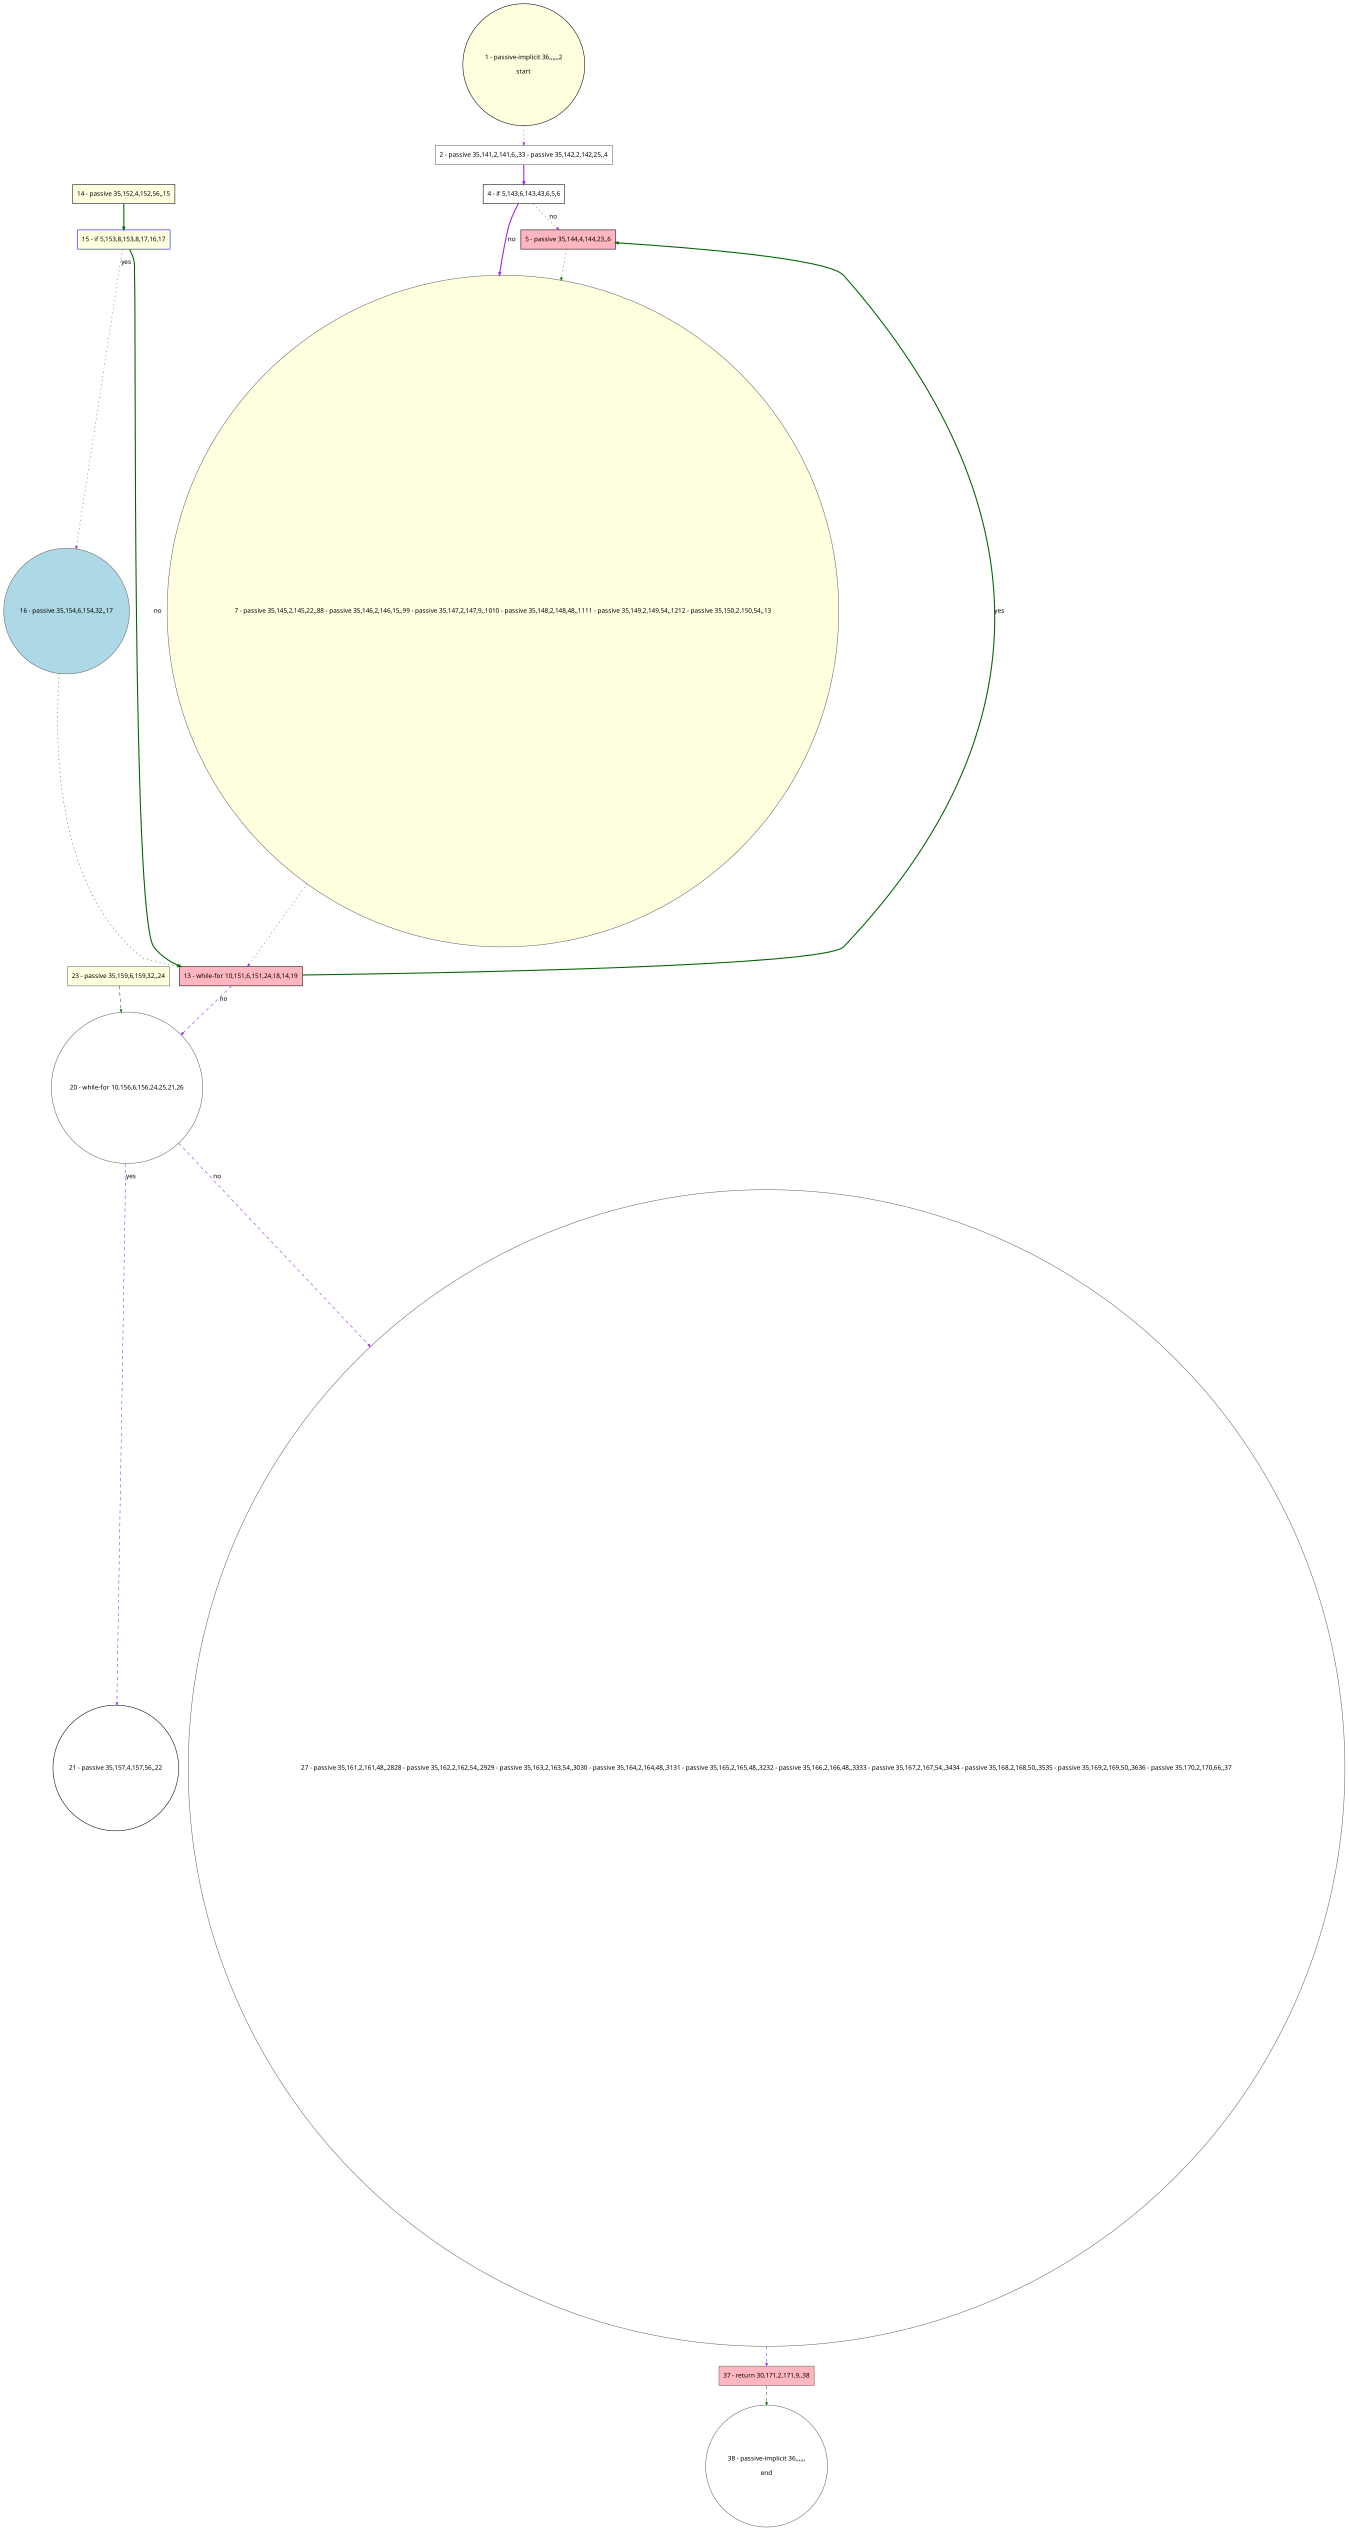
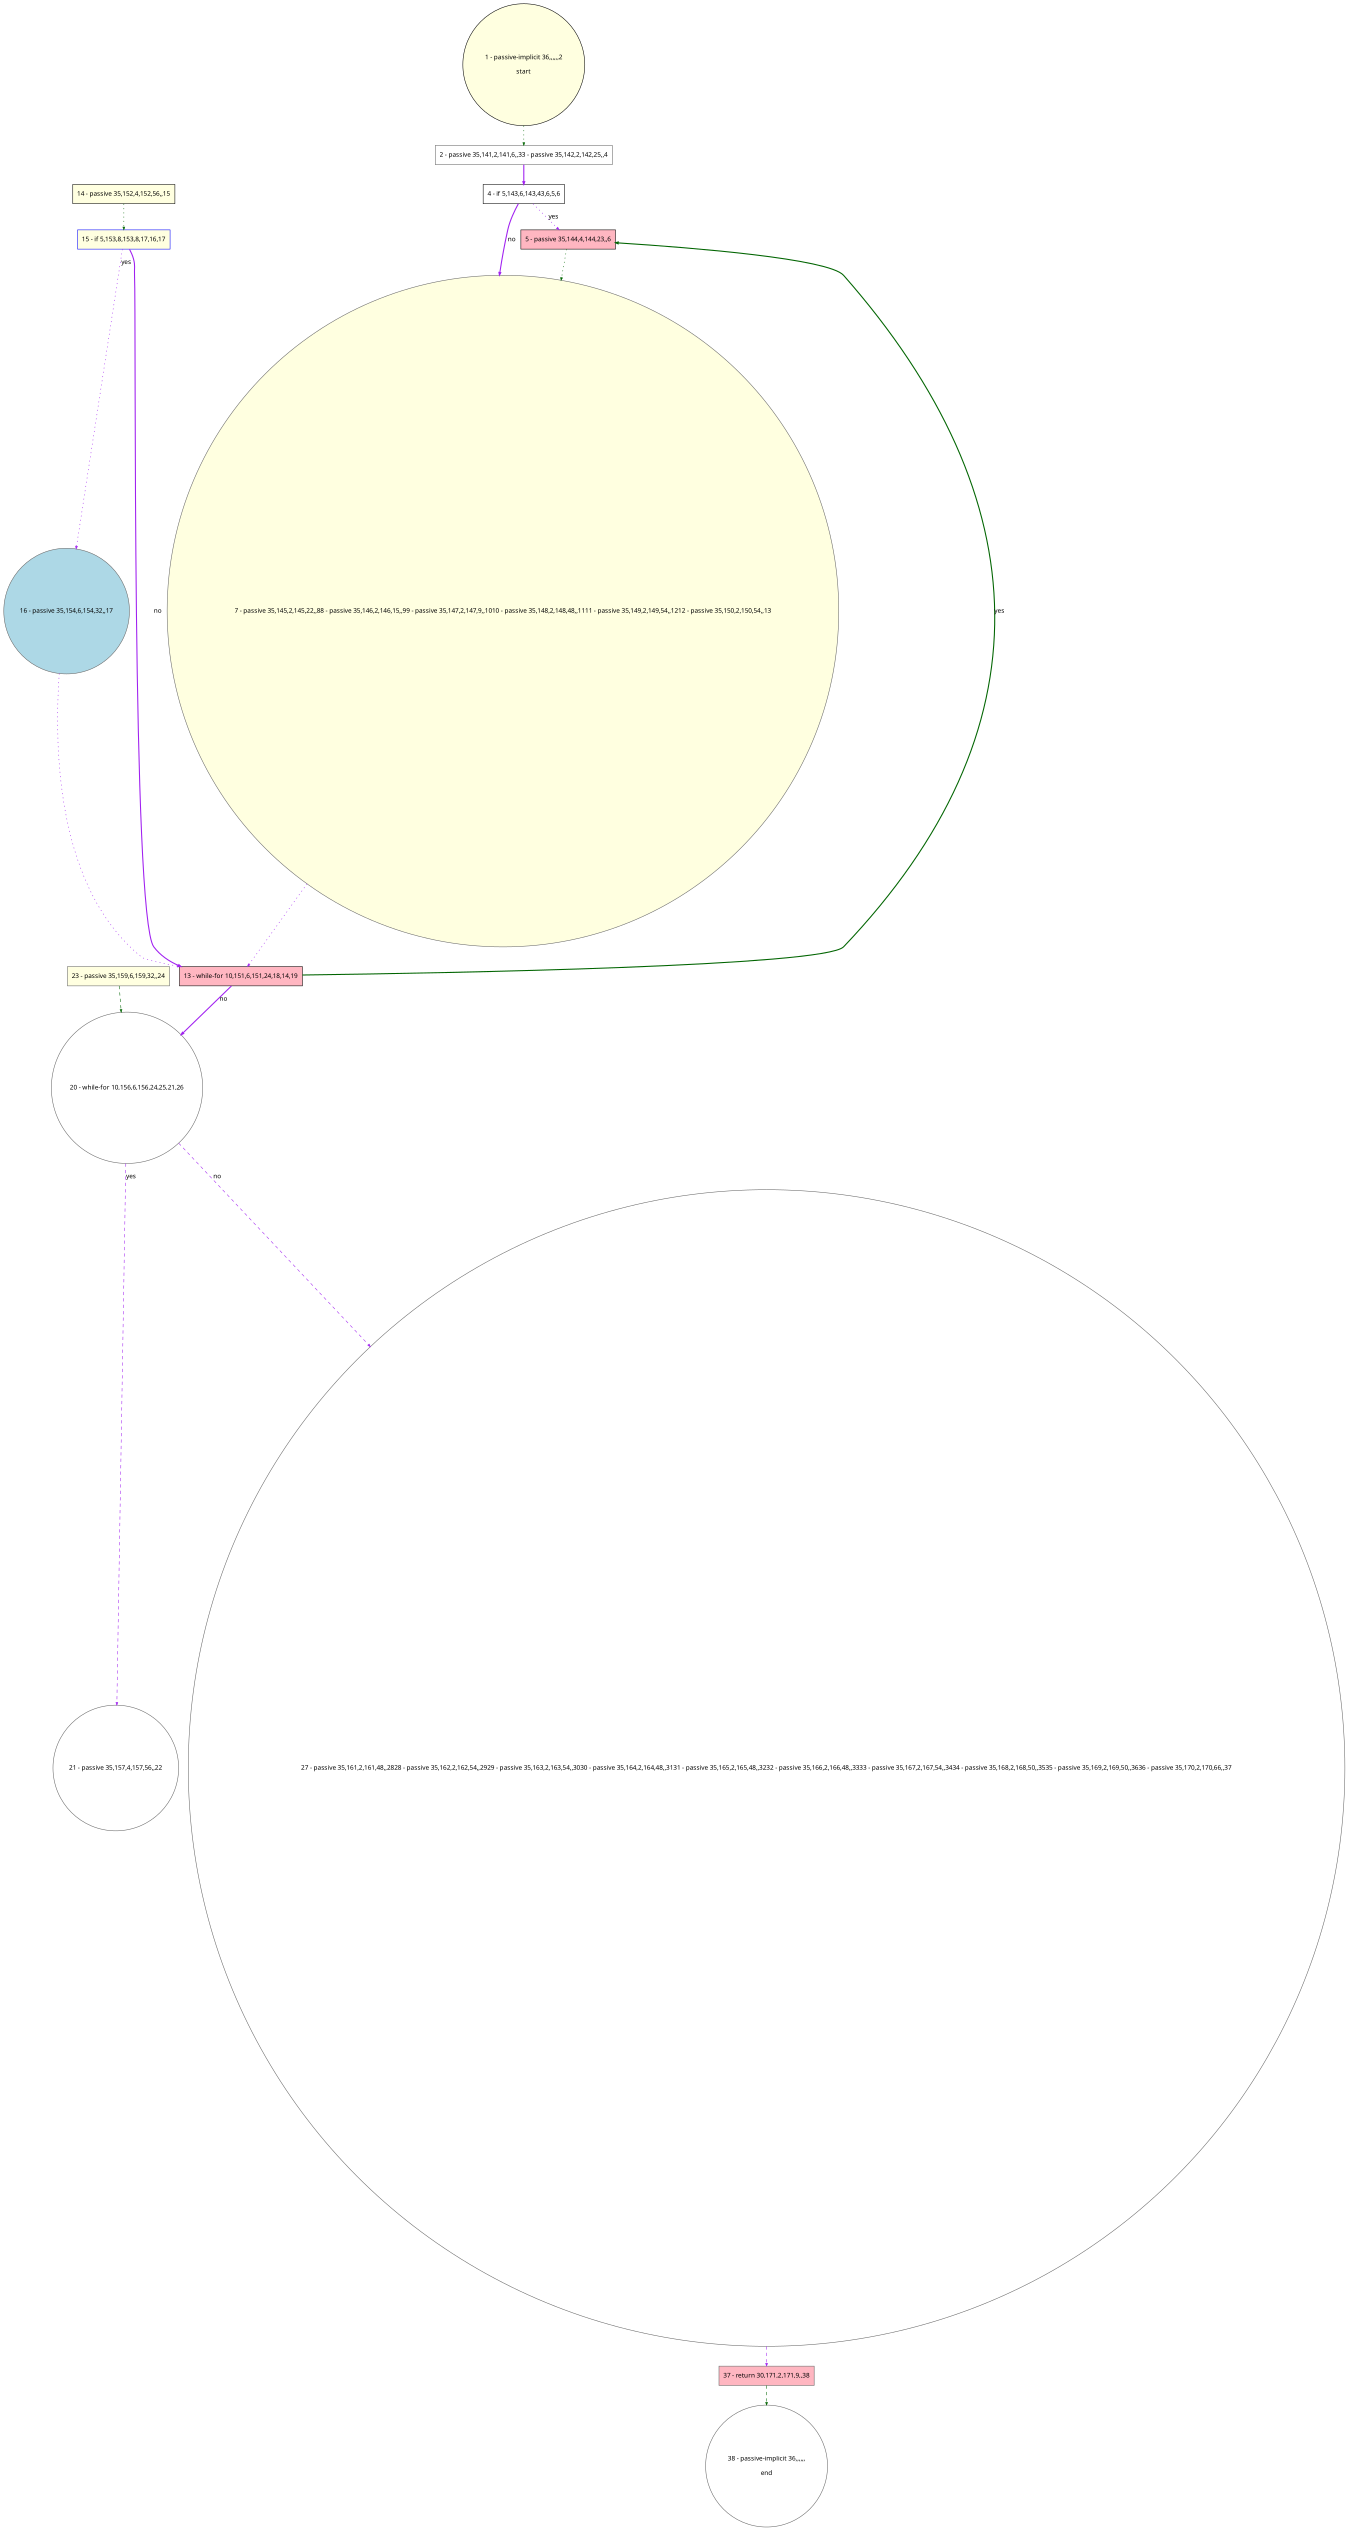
edge "1 - passive-implicit 36,,,,,,2 start" -> "2 - passive 35,141,2,141,6,,33 - passive 35,142,2,142,25,,4": color purple -> darkgreen
edge "14 - passive 35,152,4,152,56,,15" -> "15 - if 5,153,8,153,8,17,16,17": style bold -> dotted
edge "4 - if 5,143,6,143,43,6,5,6" -> "5 - passive 35,144,4,144,23,,6": label "no" -> "yes"
edge "15 - if 5,153,8,153,8,17,16,17" -> "13 - while-for 10,151,6,151,24,18,14,19": color darkgreen -> purple
edge "16 - passive 35,154,6,154,32,,17" -> "13 - while-for 10,151,6,151,24,18,14,19": color darkgreen -> purple
edge "13 - while-for 10,151,6,151,24,18,14,19" -> "20 - while-for 10,156,6,156,24,25,21,26": style dashed -> bold
node "21 - passive 35,157,4,157,56,,22": color black -> gray40
